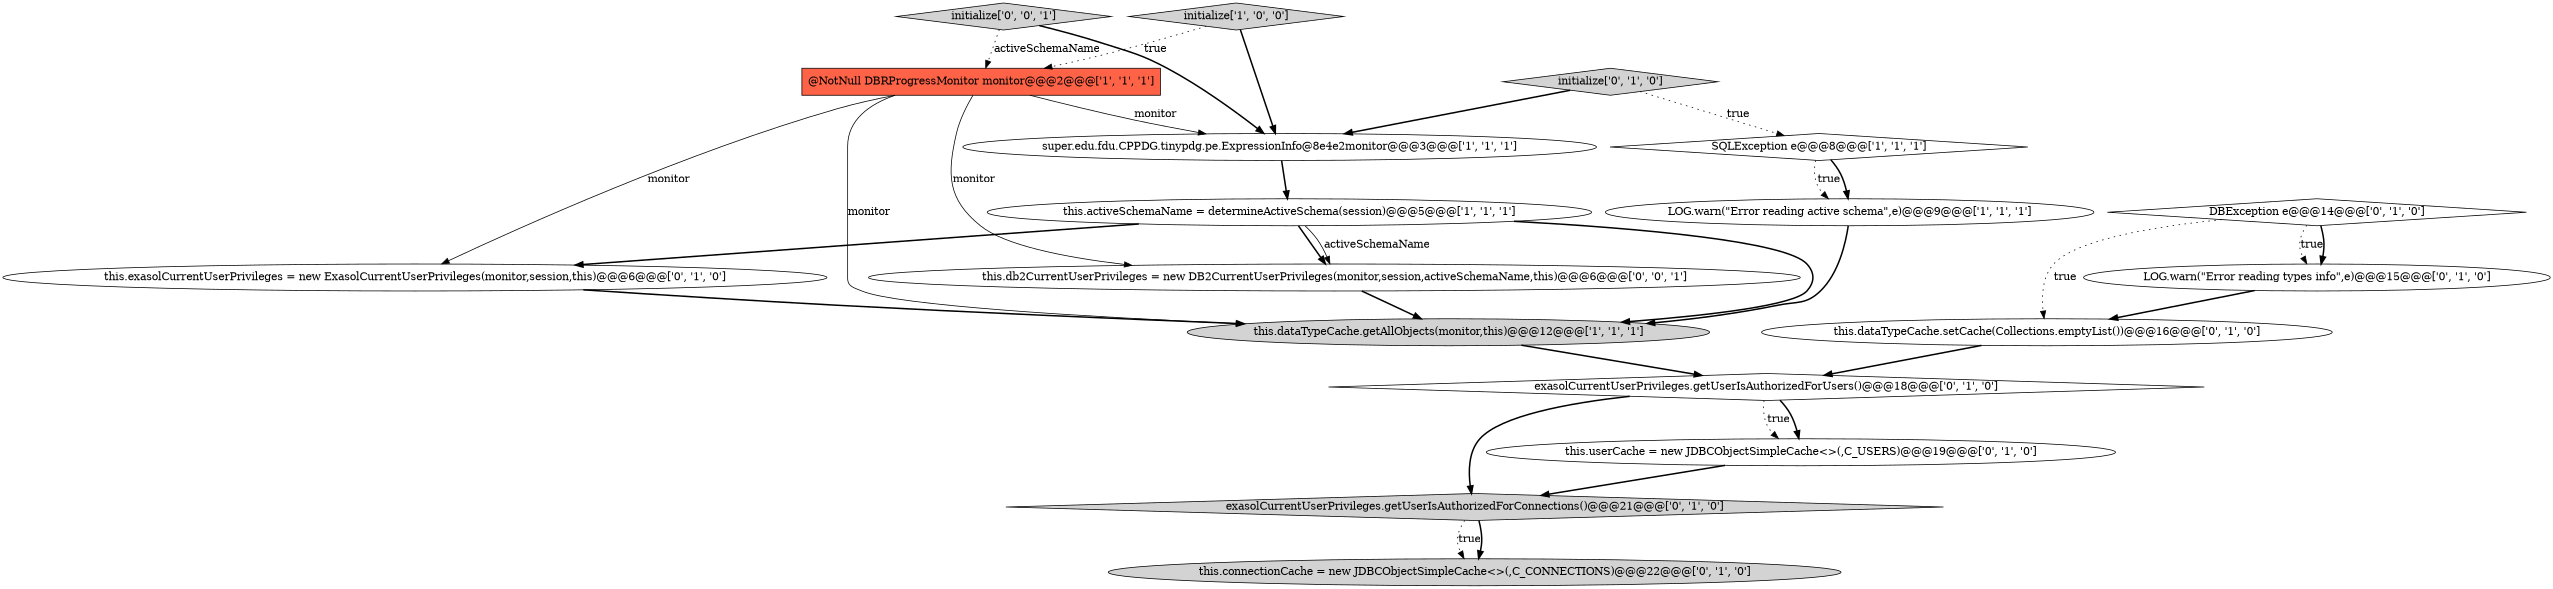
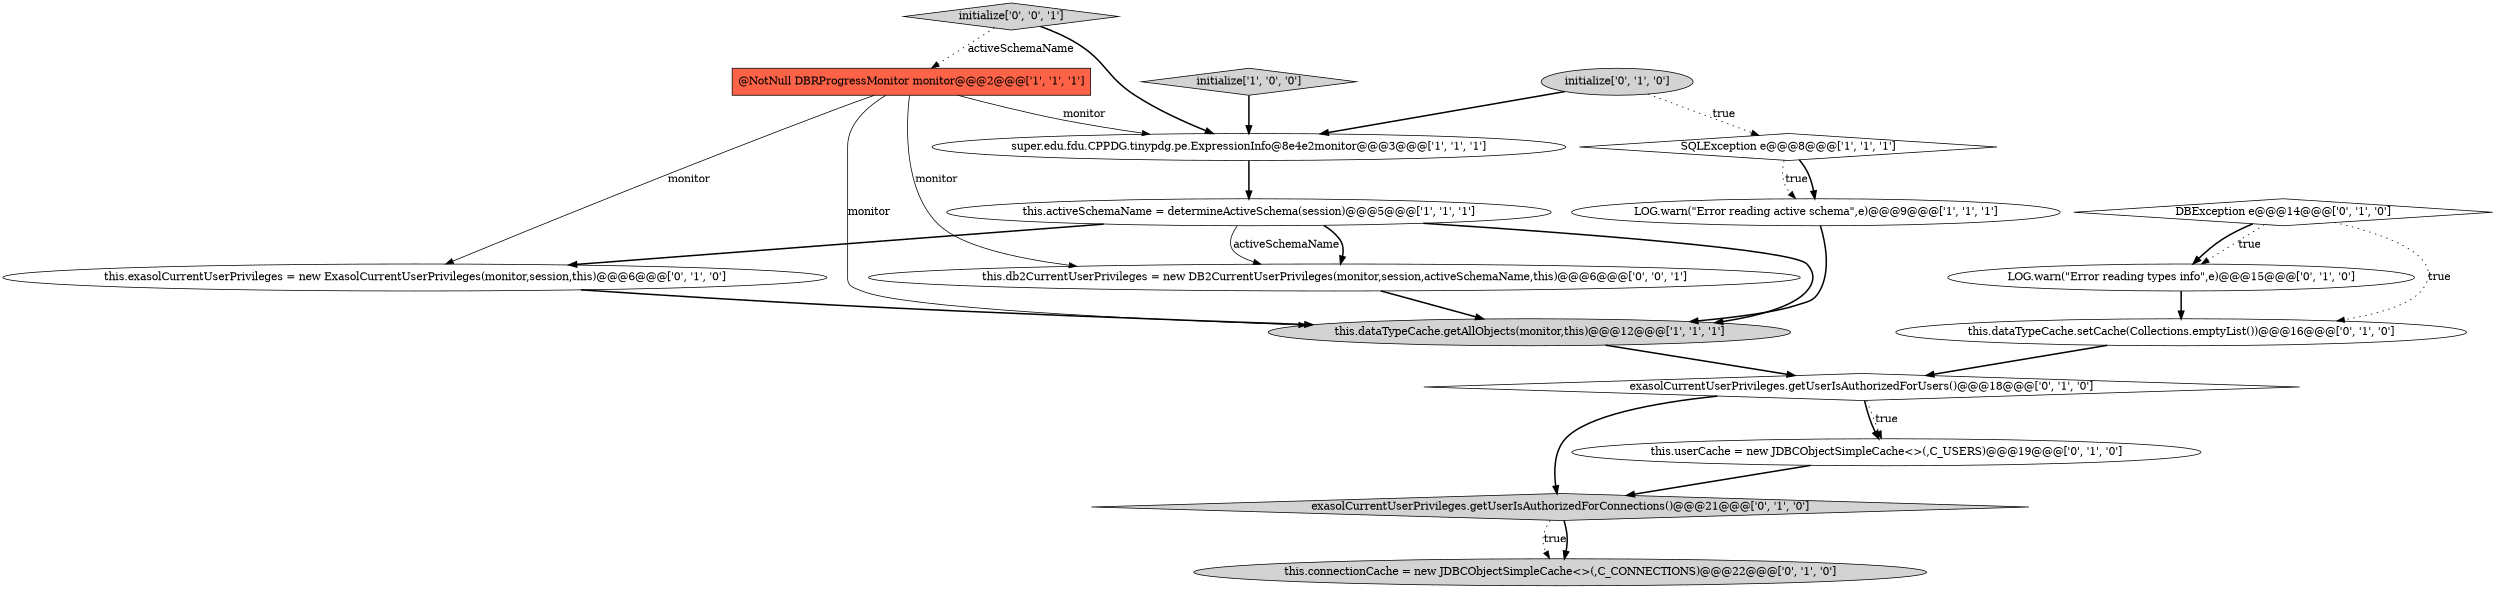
edge "initialize['1', '0', '0']" -> "@NotNull DBRProgressMonitor monitor@@@2@@@['1', '1', '1']": removed, label "true"
node "initialize['0', '1', '0']": shape diamond -> ellipse
